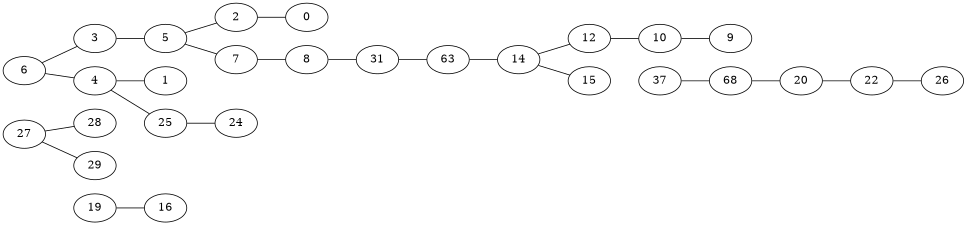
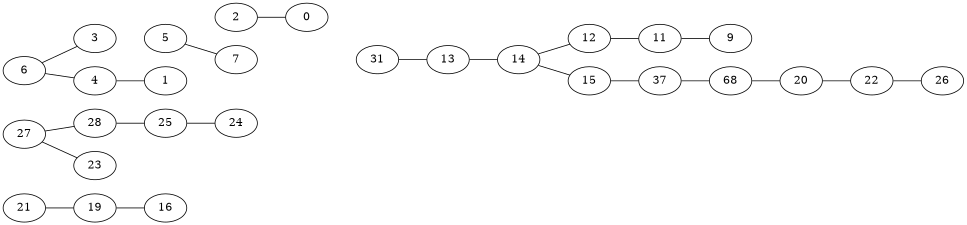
edge "2" -- "5": removed
edge "3" -- "5": removed
node "10": label "10" -> "11"
node "8": removed
node "63": label "63" -> "13"
edge "15" -- "37": added
edge "4" -- "25": now "28" -- "25"
node "29": label "29" -> "23"
node "21": added
